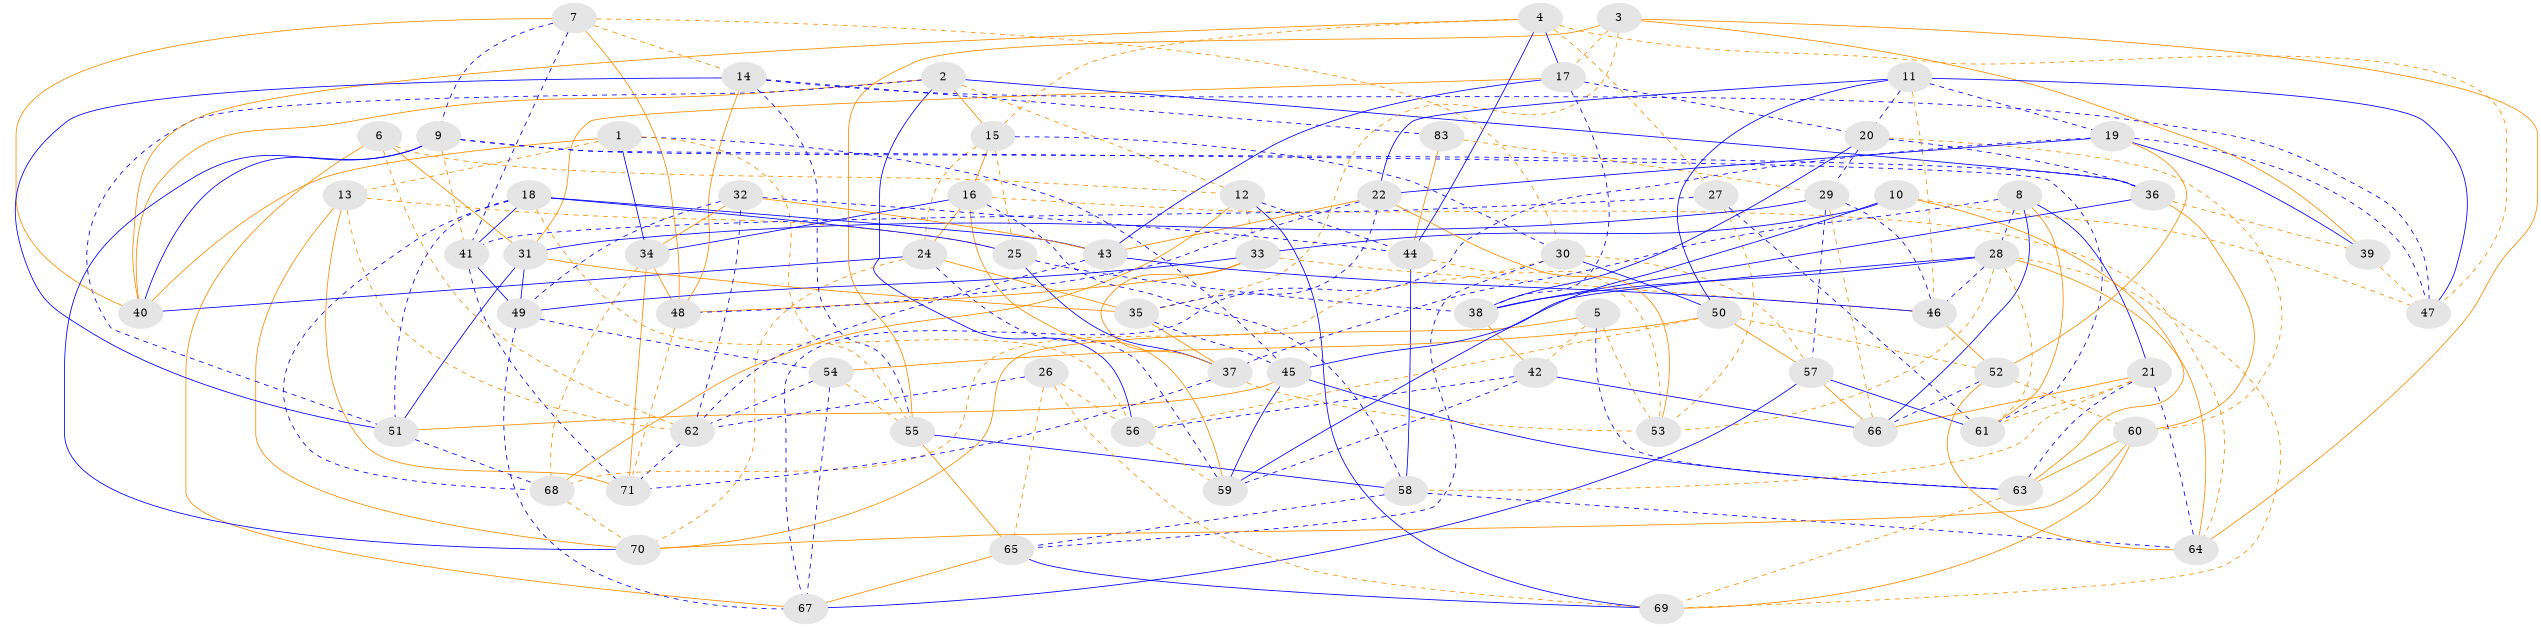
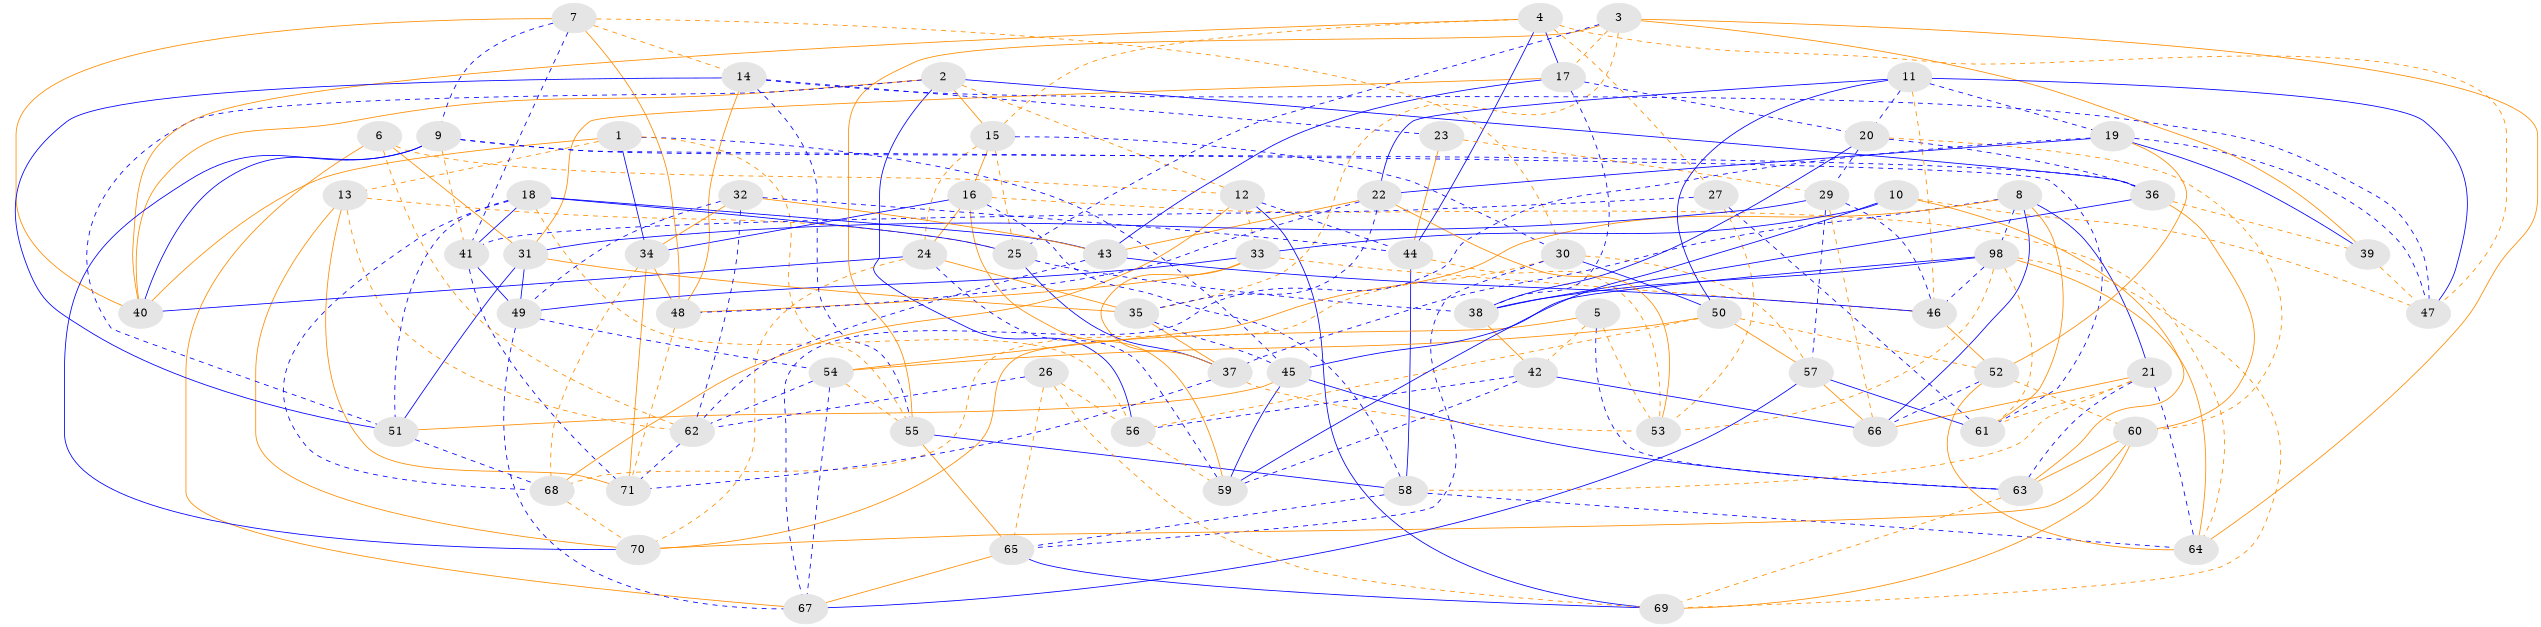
edge "3" -- "25": added
node "83": label "83" -> "23"
node "28": label "28" -> "98"
edge "8" -- "54": added
